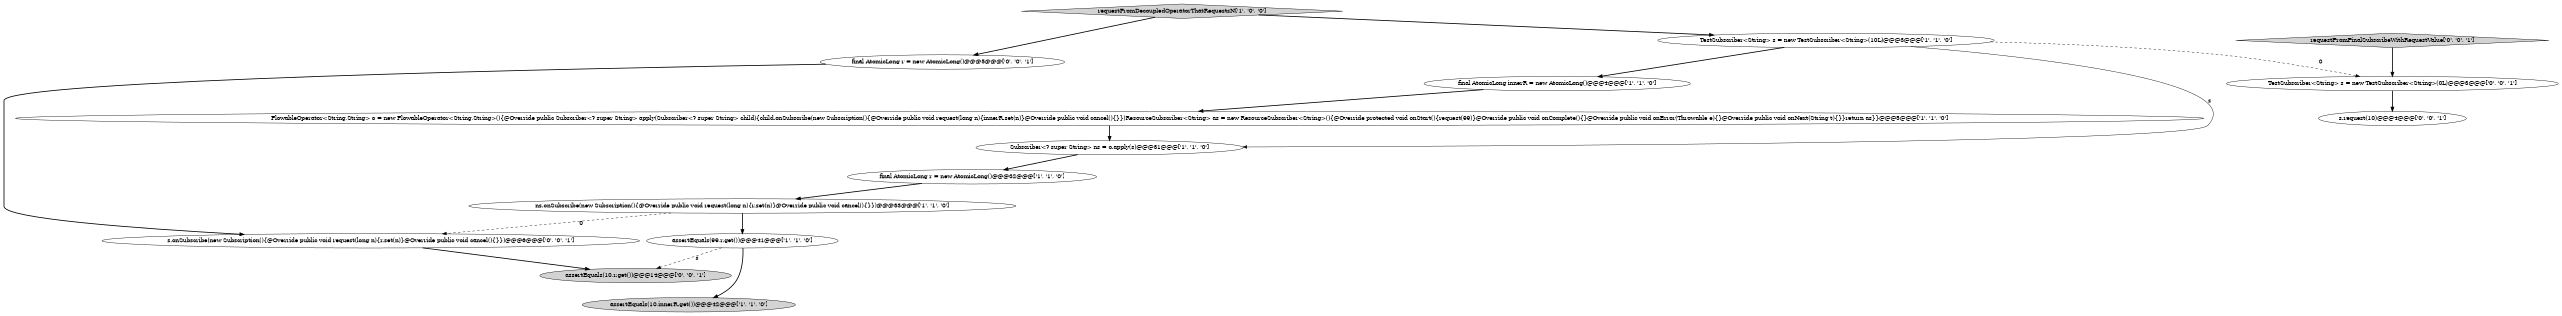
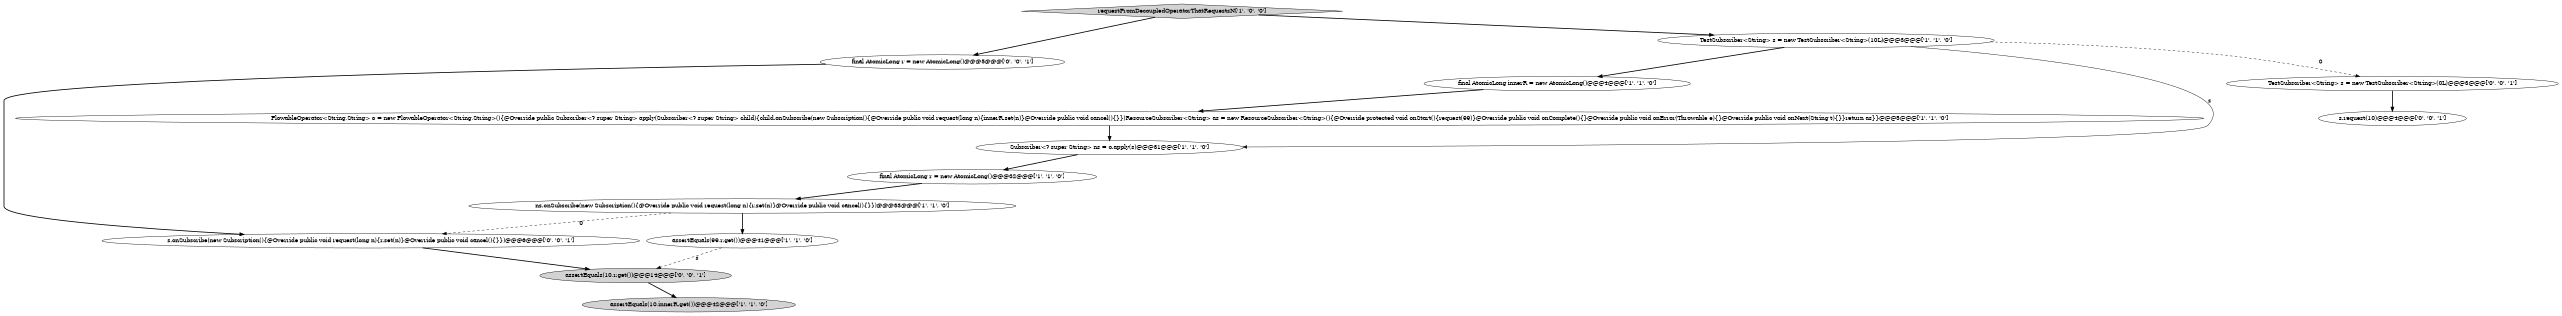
node "requestFromFinalSubscribeWithRequestValue['0', '0', '1']": removed
edge "assertEquals(99,r.get())@@@41@@@['1', '1', '0']" -> "assertEquals(10,innerR.get())@@@42@@@['1', '1', '0']": now "assertEquals(10,r.get())@@@14@@@['0', '0', '1']" -> "assertEquals(10,innerR.get())@@@42@@@['1', '1', '0']"
